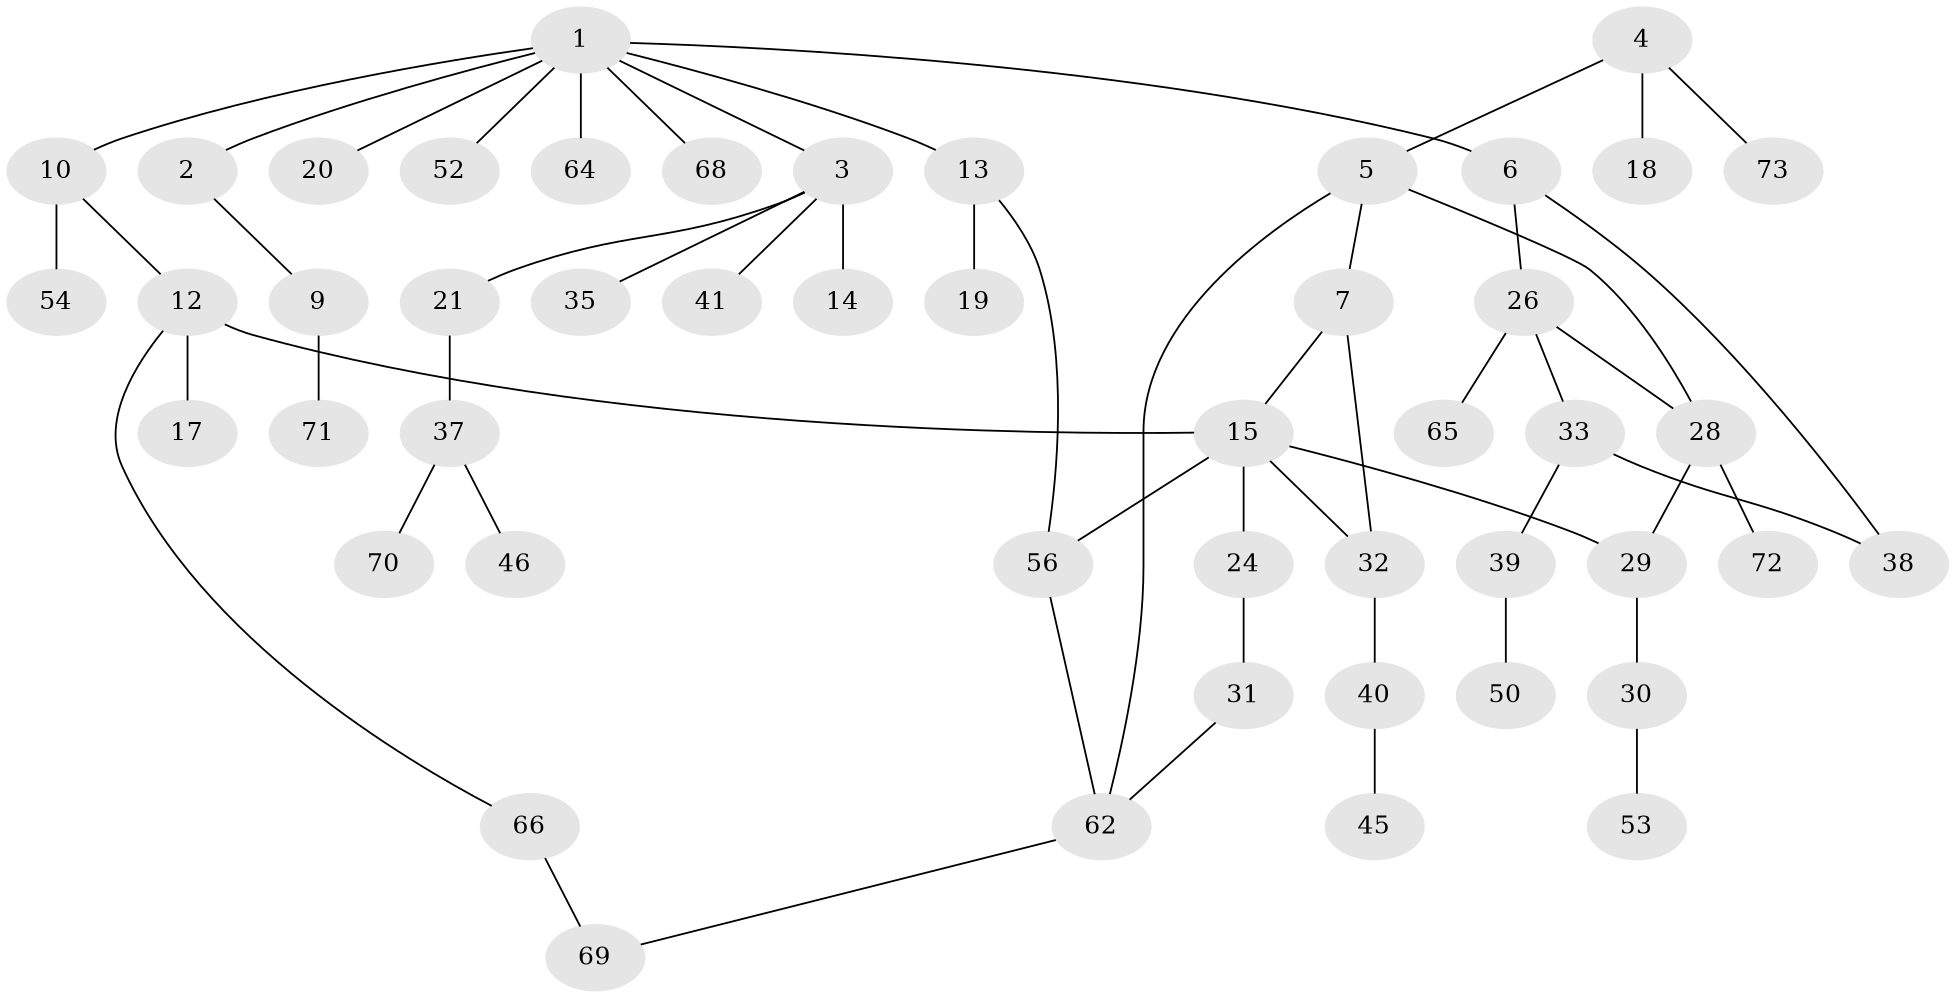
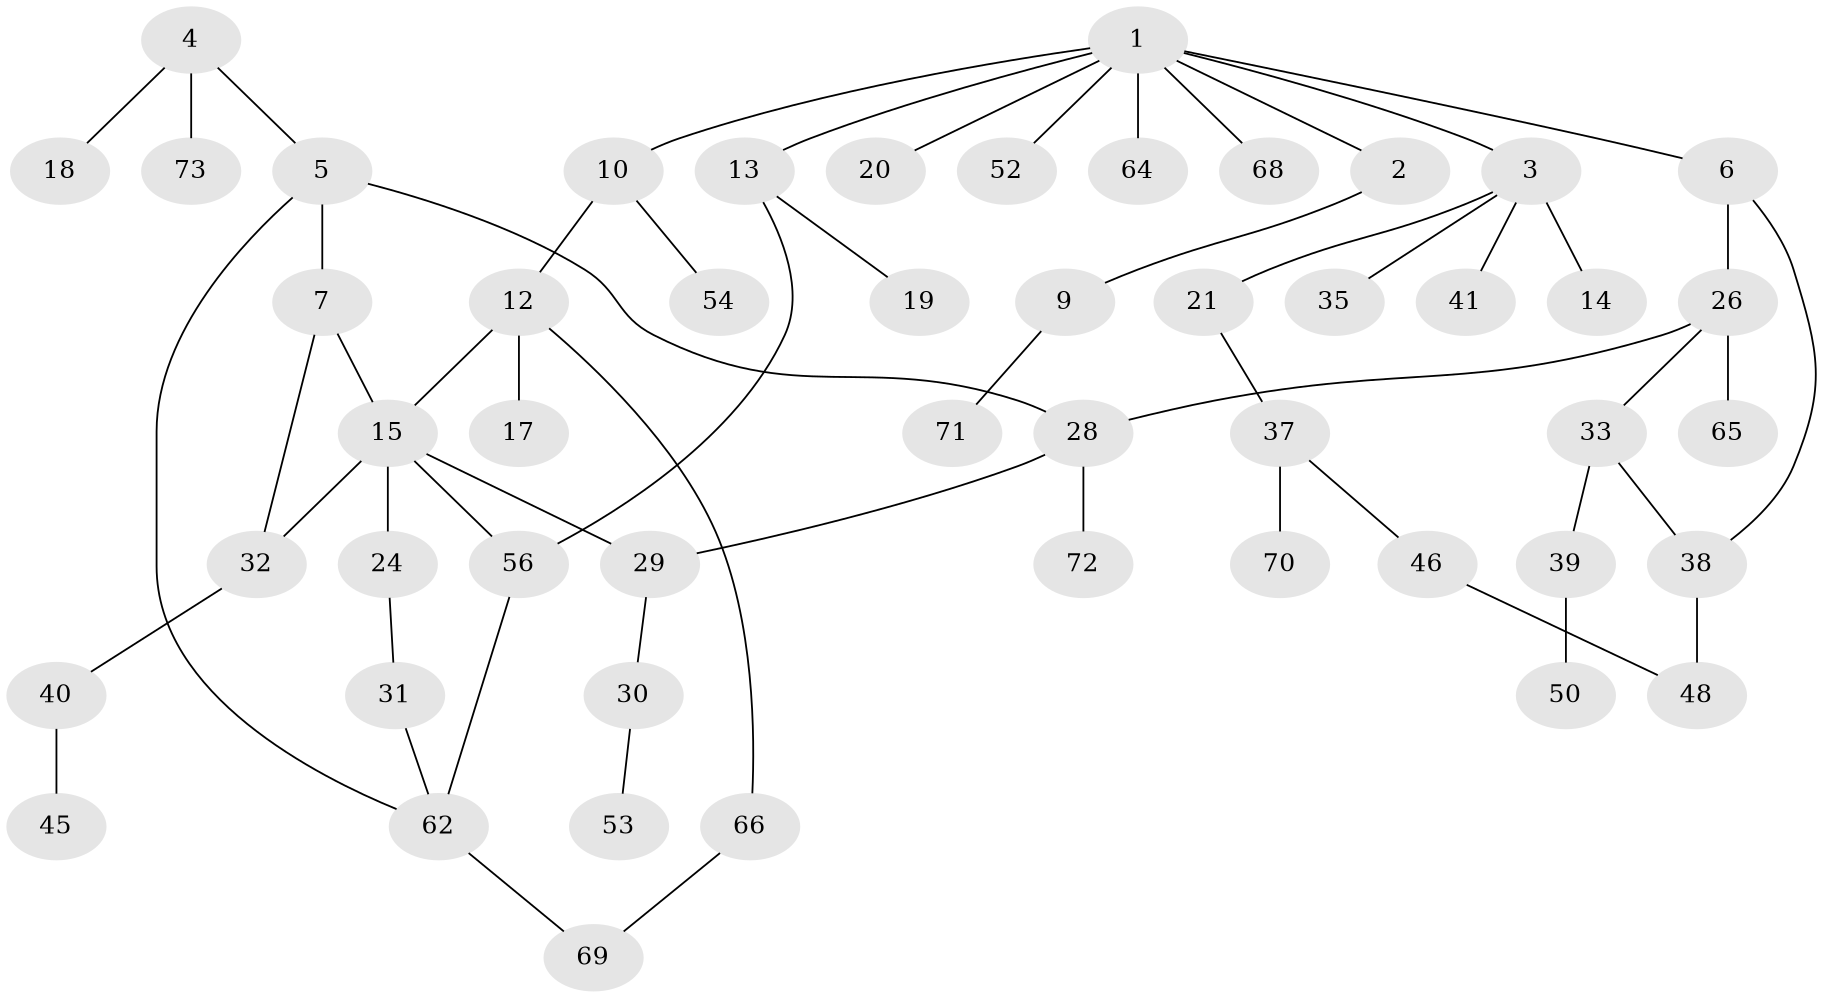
node "48": added
